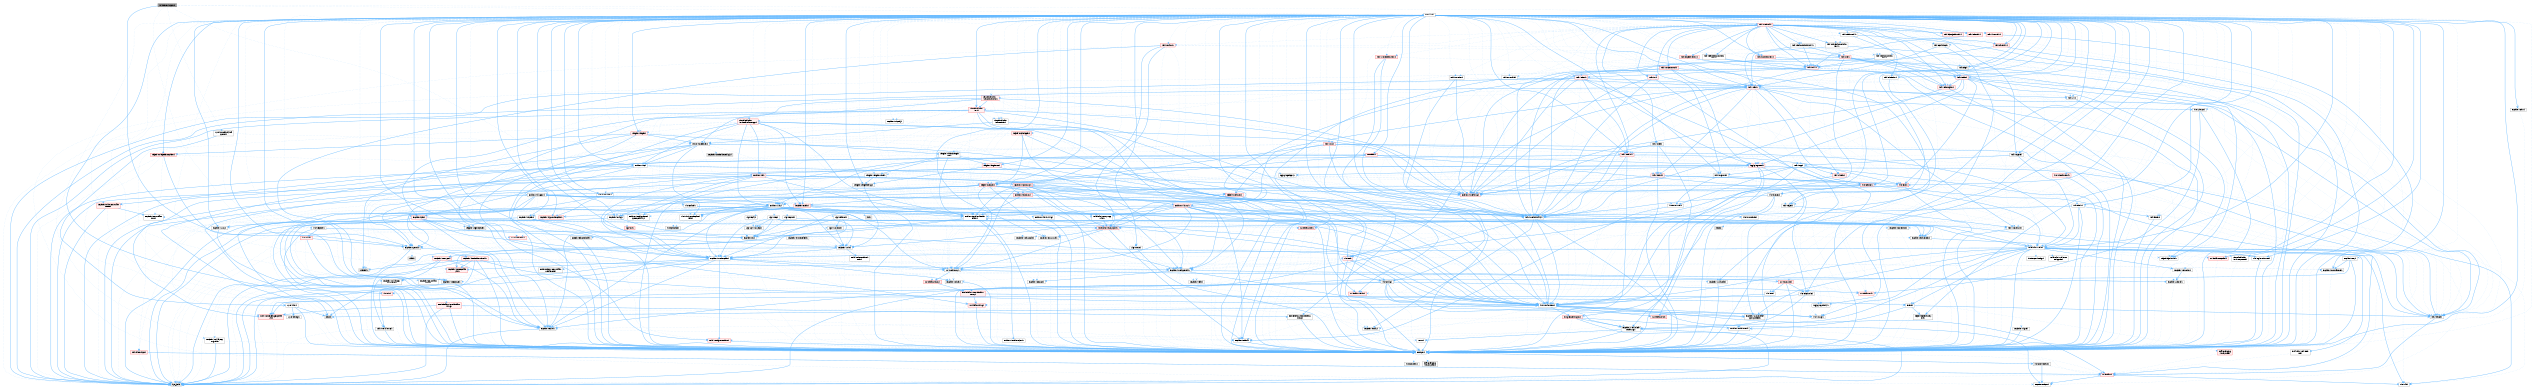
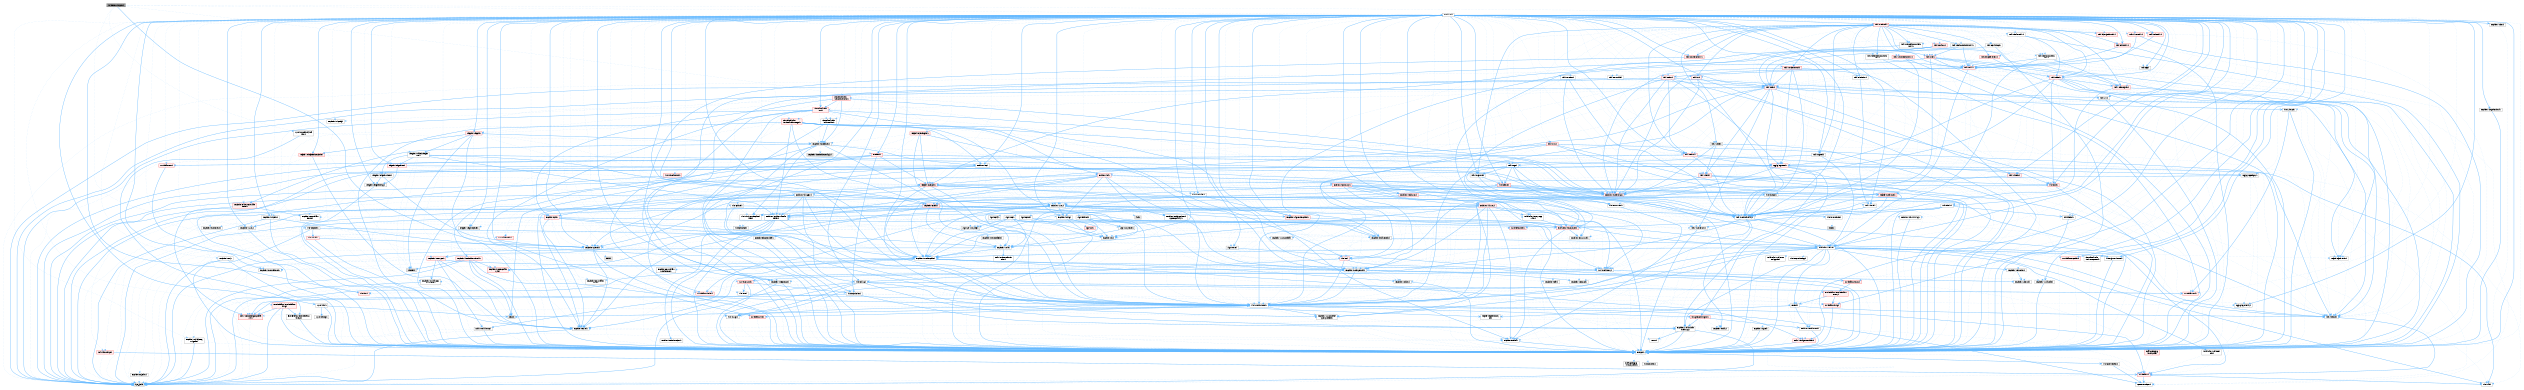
edge "Math/MirrorMatrix.h" -> "Math/Matrix.h": style dotted -> bold
node "Templates/IntegralConstant.h": added
node "Async/TransactionallySafe TypeHash.h": label "Async/TransactionallySafe TypeHash.h" -> "Async/TransactionallySafe Mutex.h"
node "Reverse/SharedPointer.h": label "Reverse/SharedPointer.h" -> "Templates/SharedPointer.h"
node "HAL/PlatformTLS.h": added
edge "Logging/LogCategory.h" -> "UObject/NameTypes.h": style dotted -> bold
edge "UObject/NameTypes.h" -> "Misc/IntrusiveUnsetOptional State.h": style bold -> dotted
node "Math/UObject.h": label "Math/UObject.h" -> "Math/Interval.h"
node "Templates/LosesQualifiers Parse.h": label "Templates/LosesQualifiers Parse.h" -> "Templates/LosesQualifiers FromTo.h"
node "Templates/IsPolymorphic.h": label "Templates/IsPolymorphic.h" -> "Templates/IsArrayOrRefOf.h"
edge "Containers/ContainerElement TypeCompatibility.h" -> "Templates/UnrealTypeTraits.h": style dotted -> bold
edge "Serialization/MemoryLayout.h" -> "HAL/UnrealMemory.h": style bold -> dotted
edge "Containers/BitArray.h" -> "HAL/UnrealMemory.h": style bold -> dotted
edge "Templates/Decay.h" -> "Templates/RemoveReference.h": style bold -> dotted
node "ContainerHelpers/CopyQualifiers AndRefsFromTo.h": label "ContainerHelpers/CopyQualifiers AndRefsFromTo.h" -> "Templates/CopyQualifiers AndRefsFromTo.h"
edge "Templates/UnrealTemplate.h" -> "Templates/Requires.h": style bold -> dotted
node "Templates/Projection.h": added
edge "String/FormatStringSan.h" -> "type_traits": style bold -> dotted
